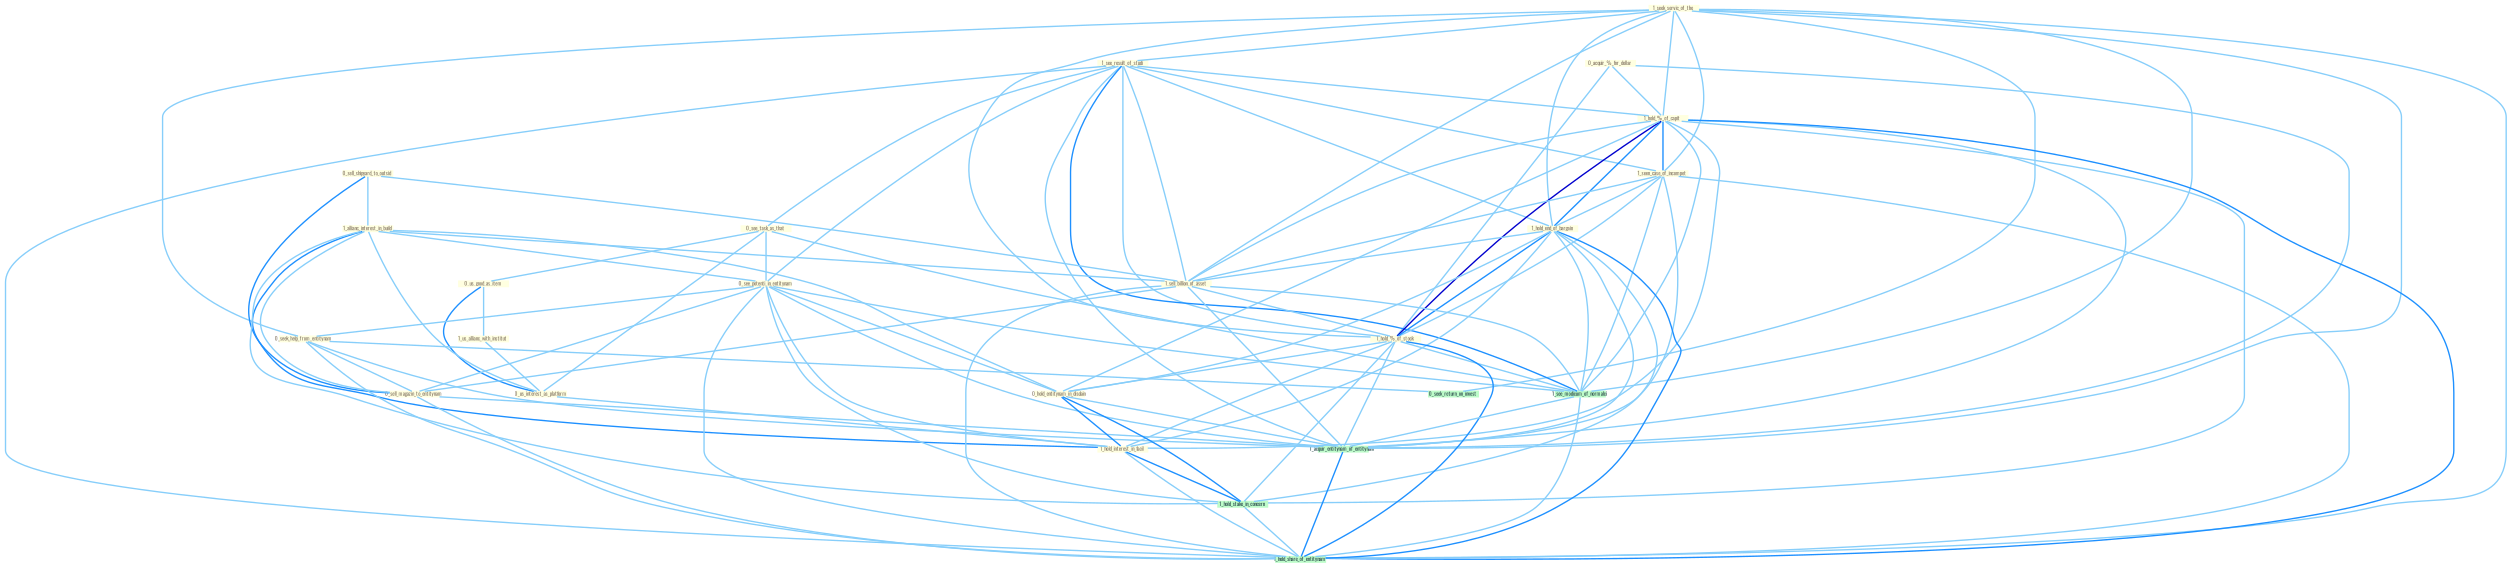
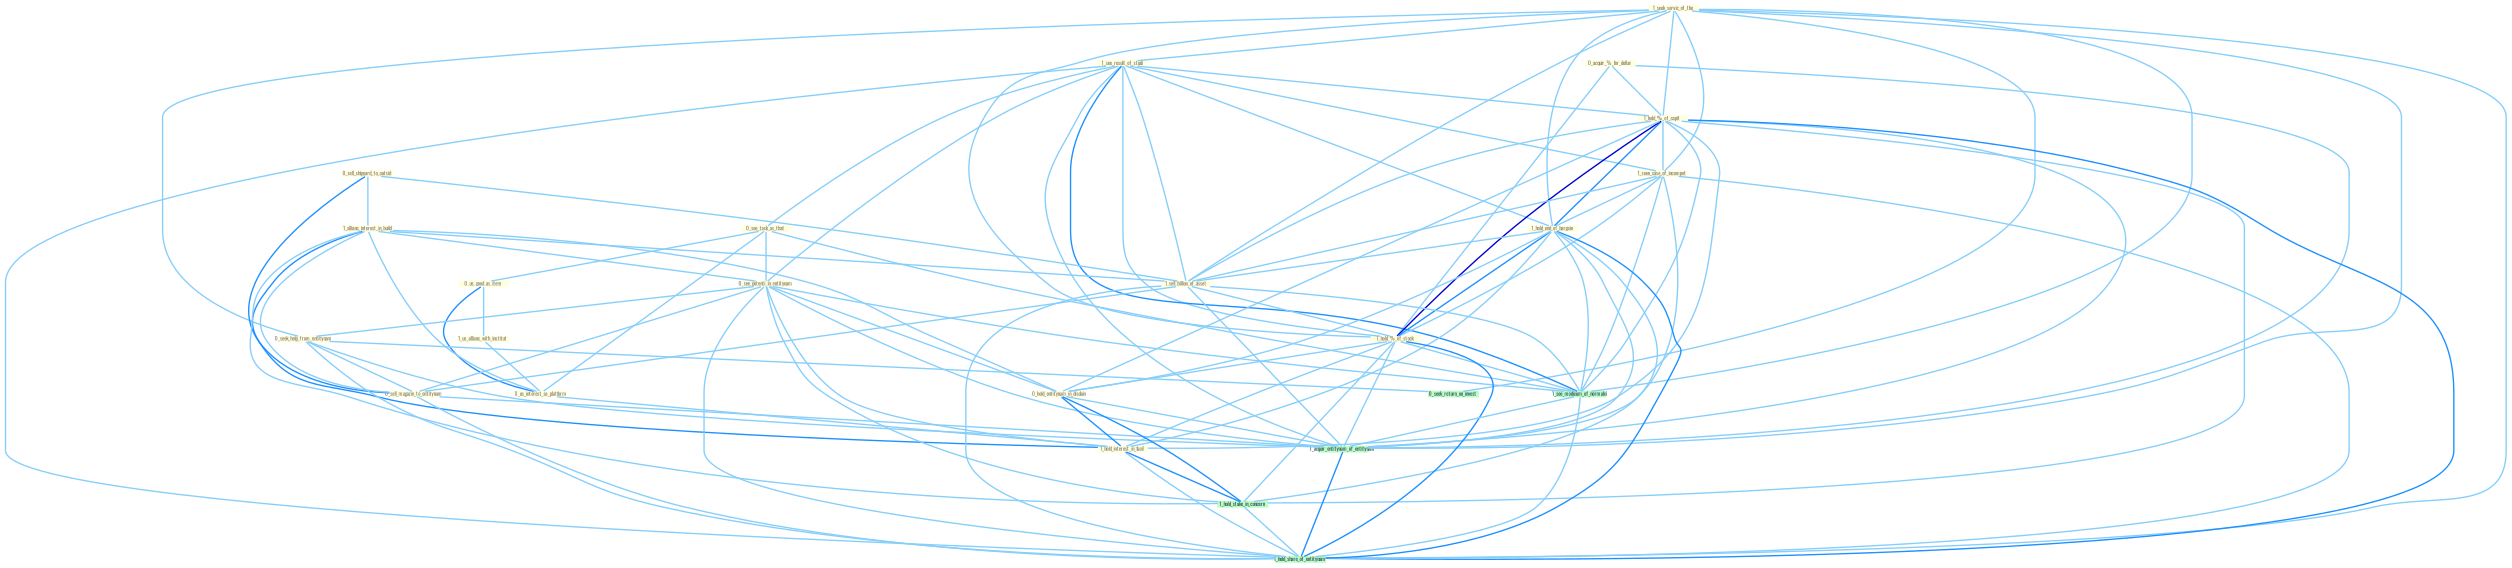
edge "1_hold_%_of_capit" -- "1_seen_case_of_incompet": color #1e90ff -> #87cefa
